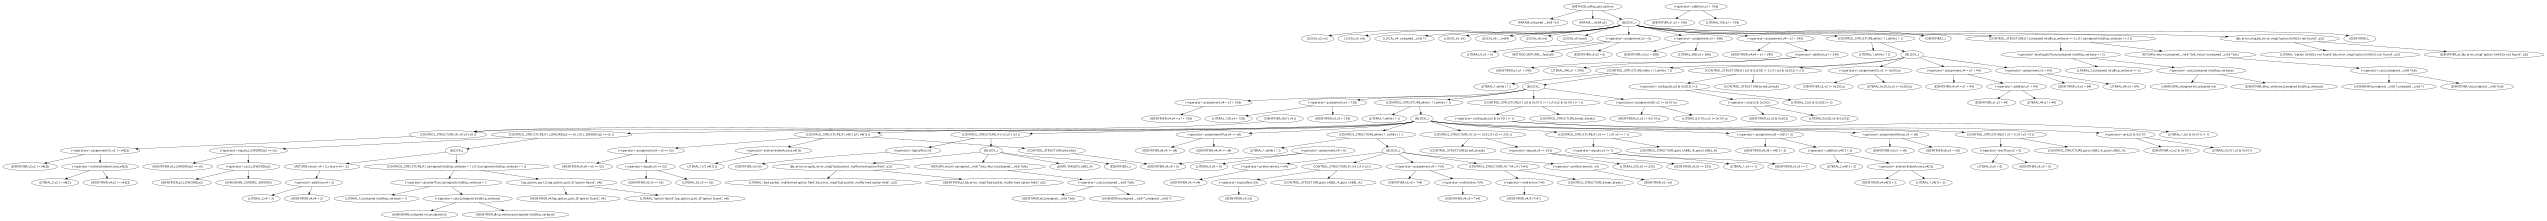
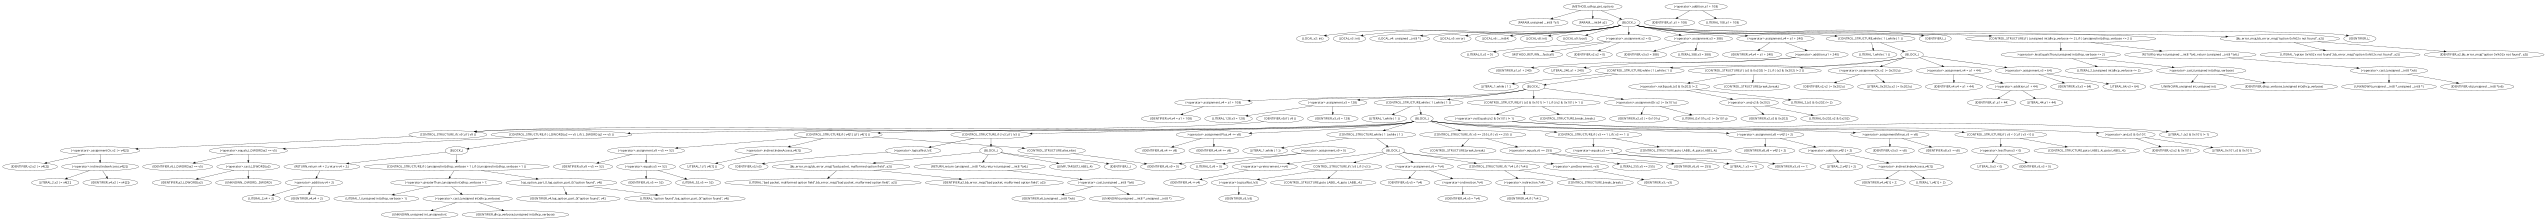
node "(LOCAL,v5: int)": label "(LOCAL,v5: int)" -> "(LOCAL,v5: error)"
